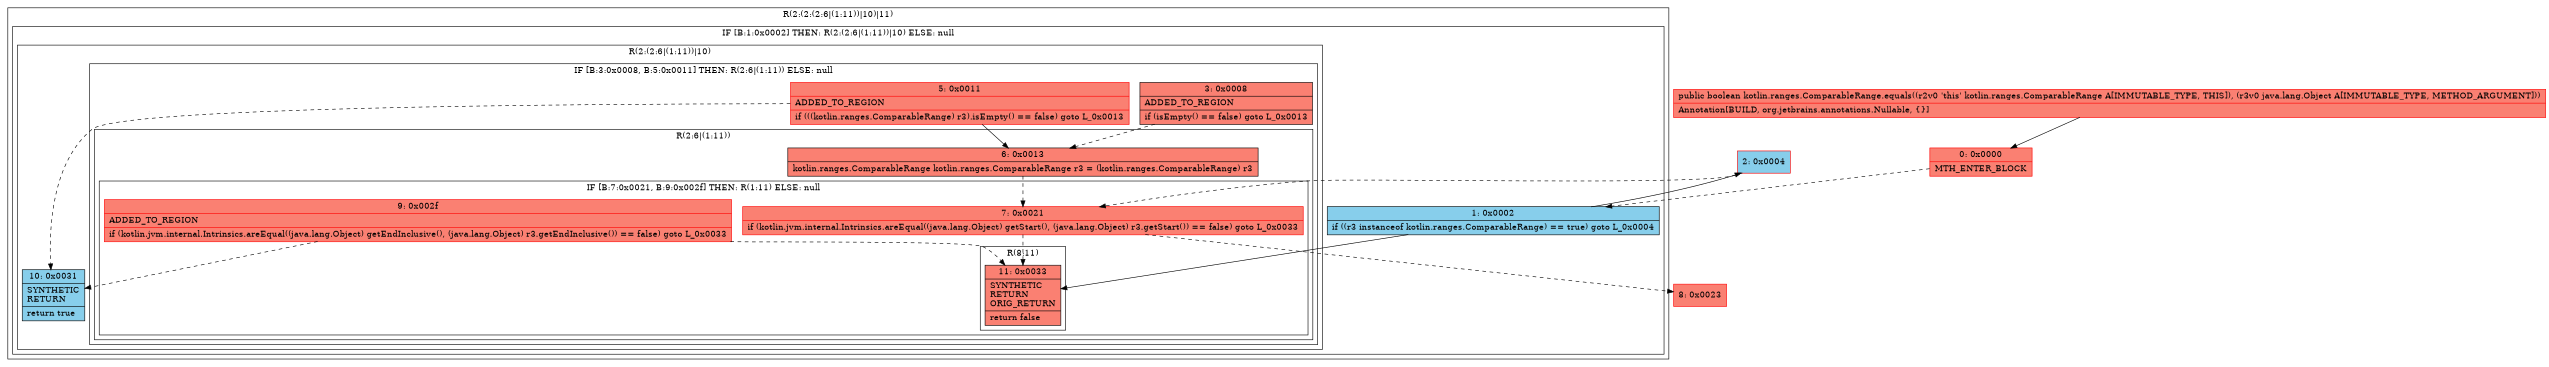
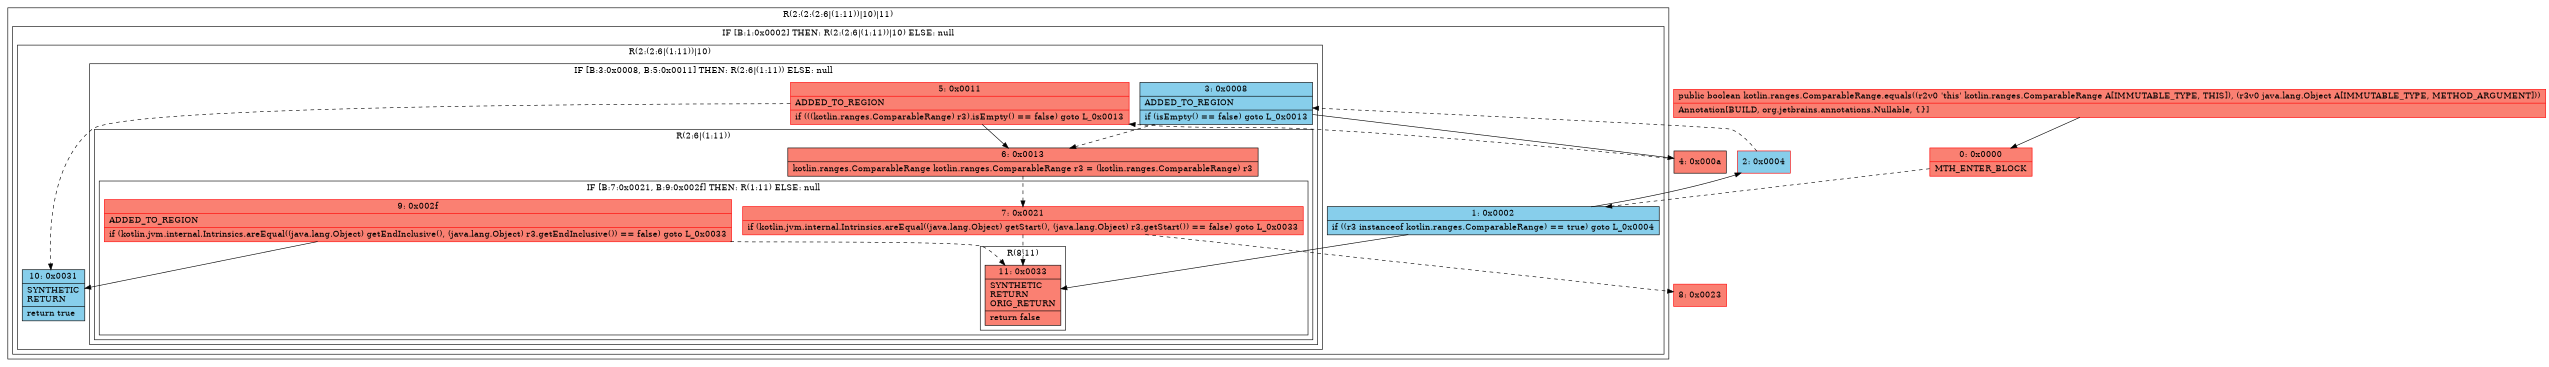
node "3: 0x0008": fillcolor salmon -> skyblue
node "4: 0x000a": added
edge "2: 0x0004" -> "7: 0x0021": now "2: 0x0004" -> "3: 0x0008"
edge "9: 0x002f" -> "10: 0x0031": style dashed -> solid
